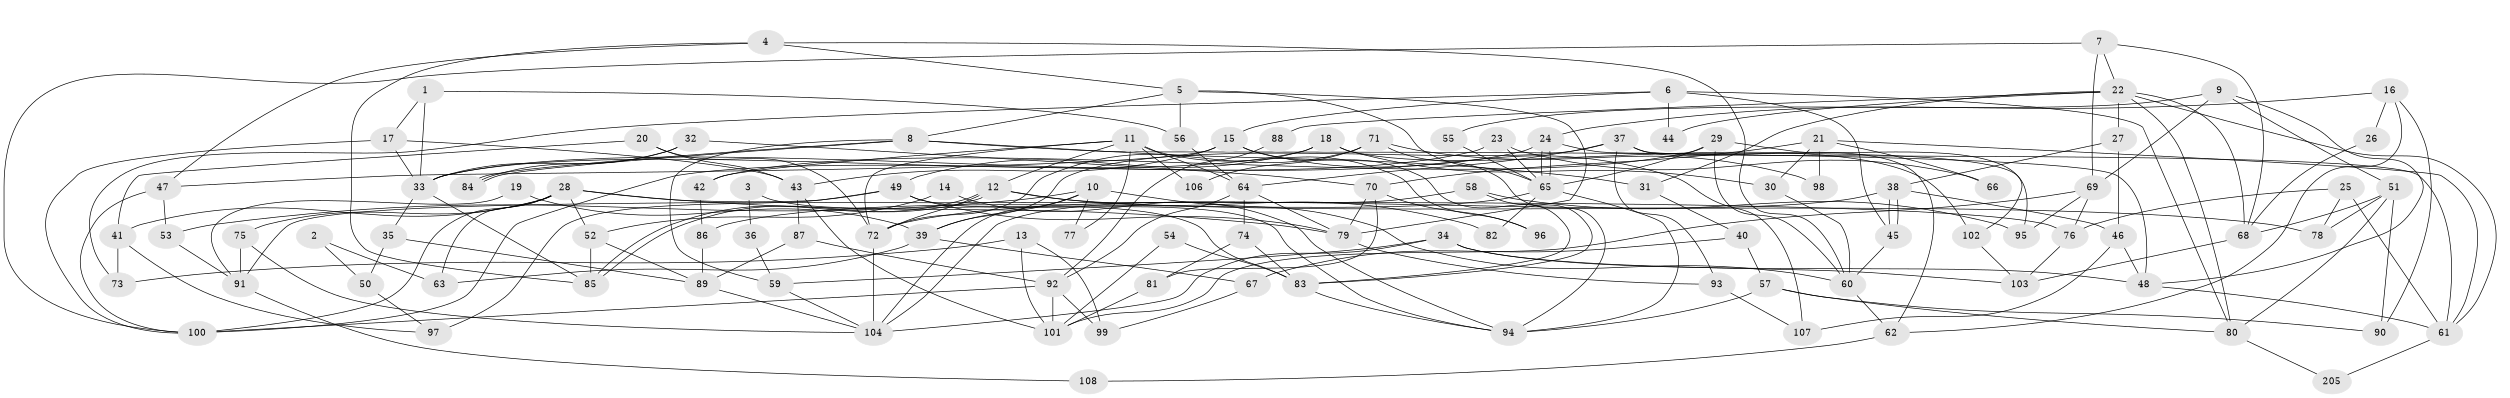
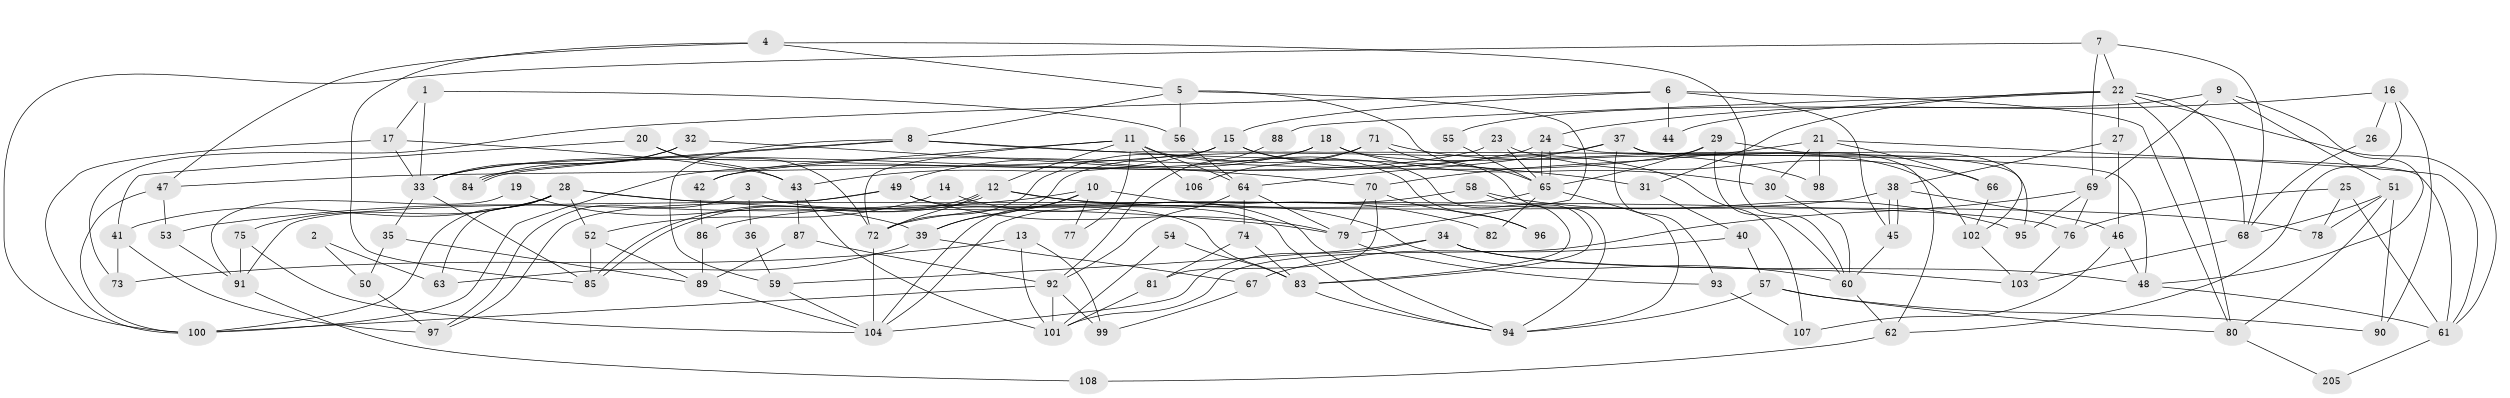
edge "66" -- "102": added
edge "3" -- "97": added
